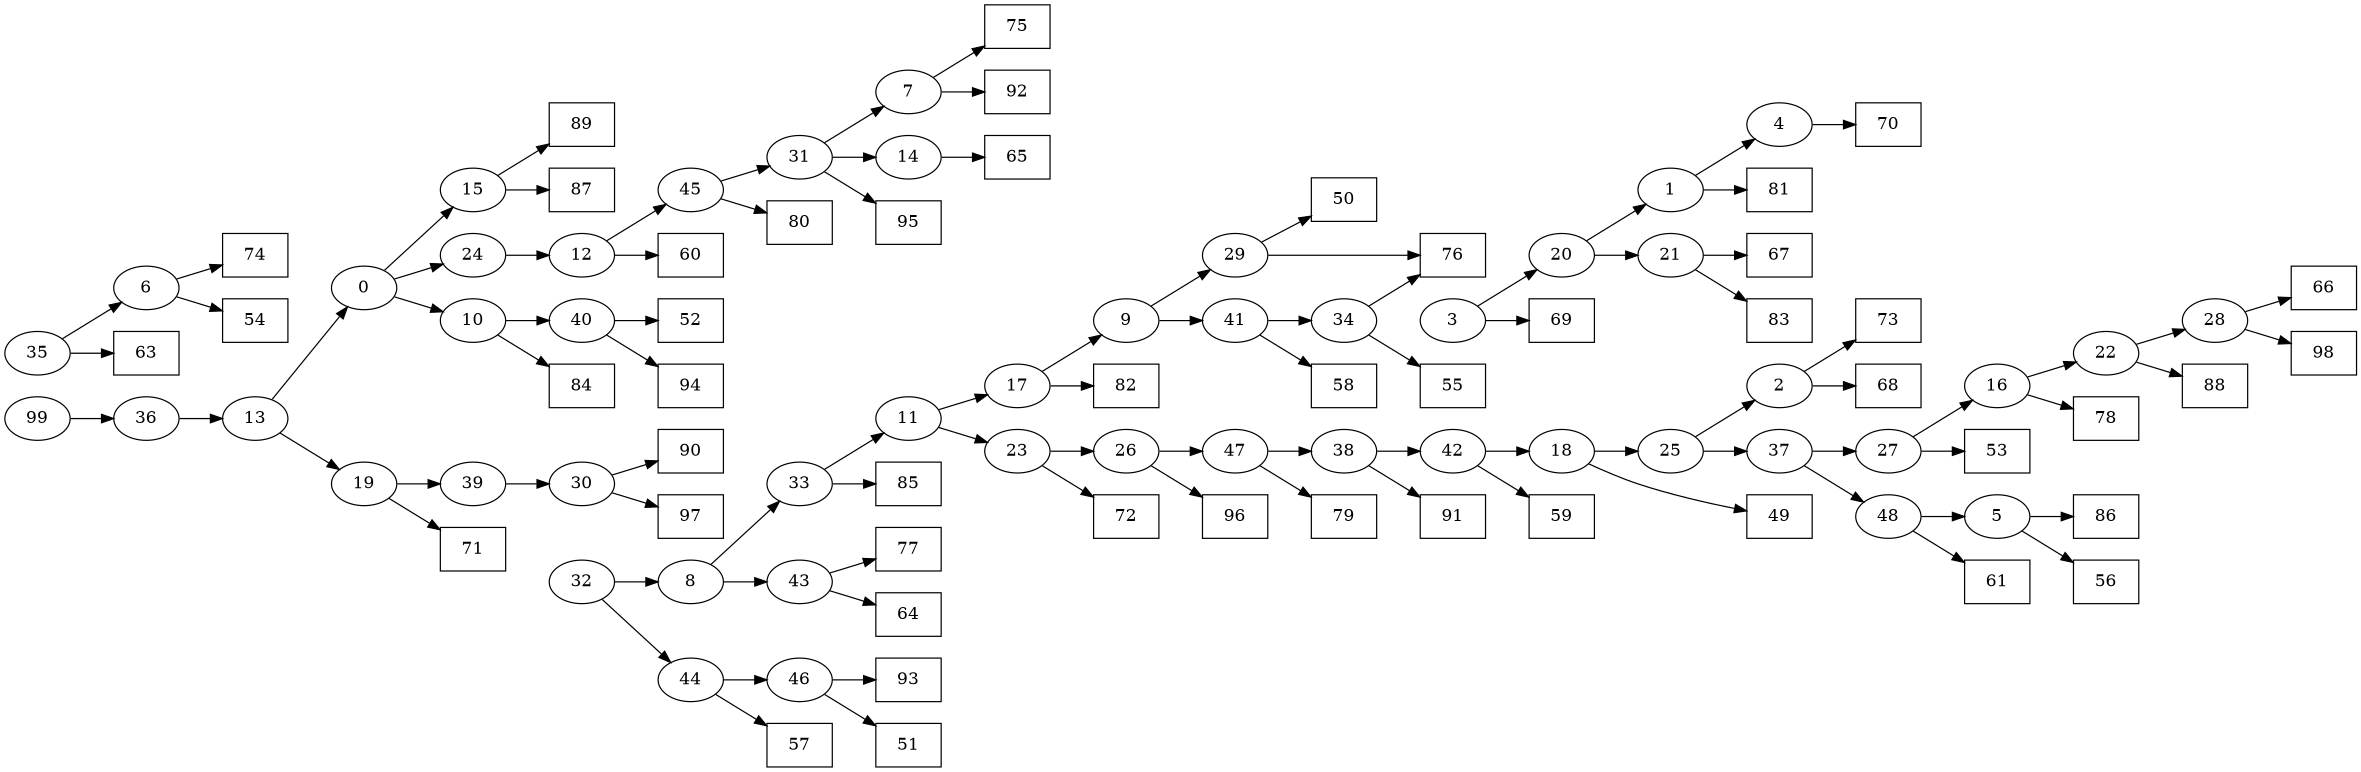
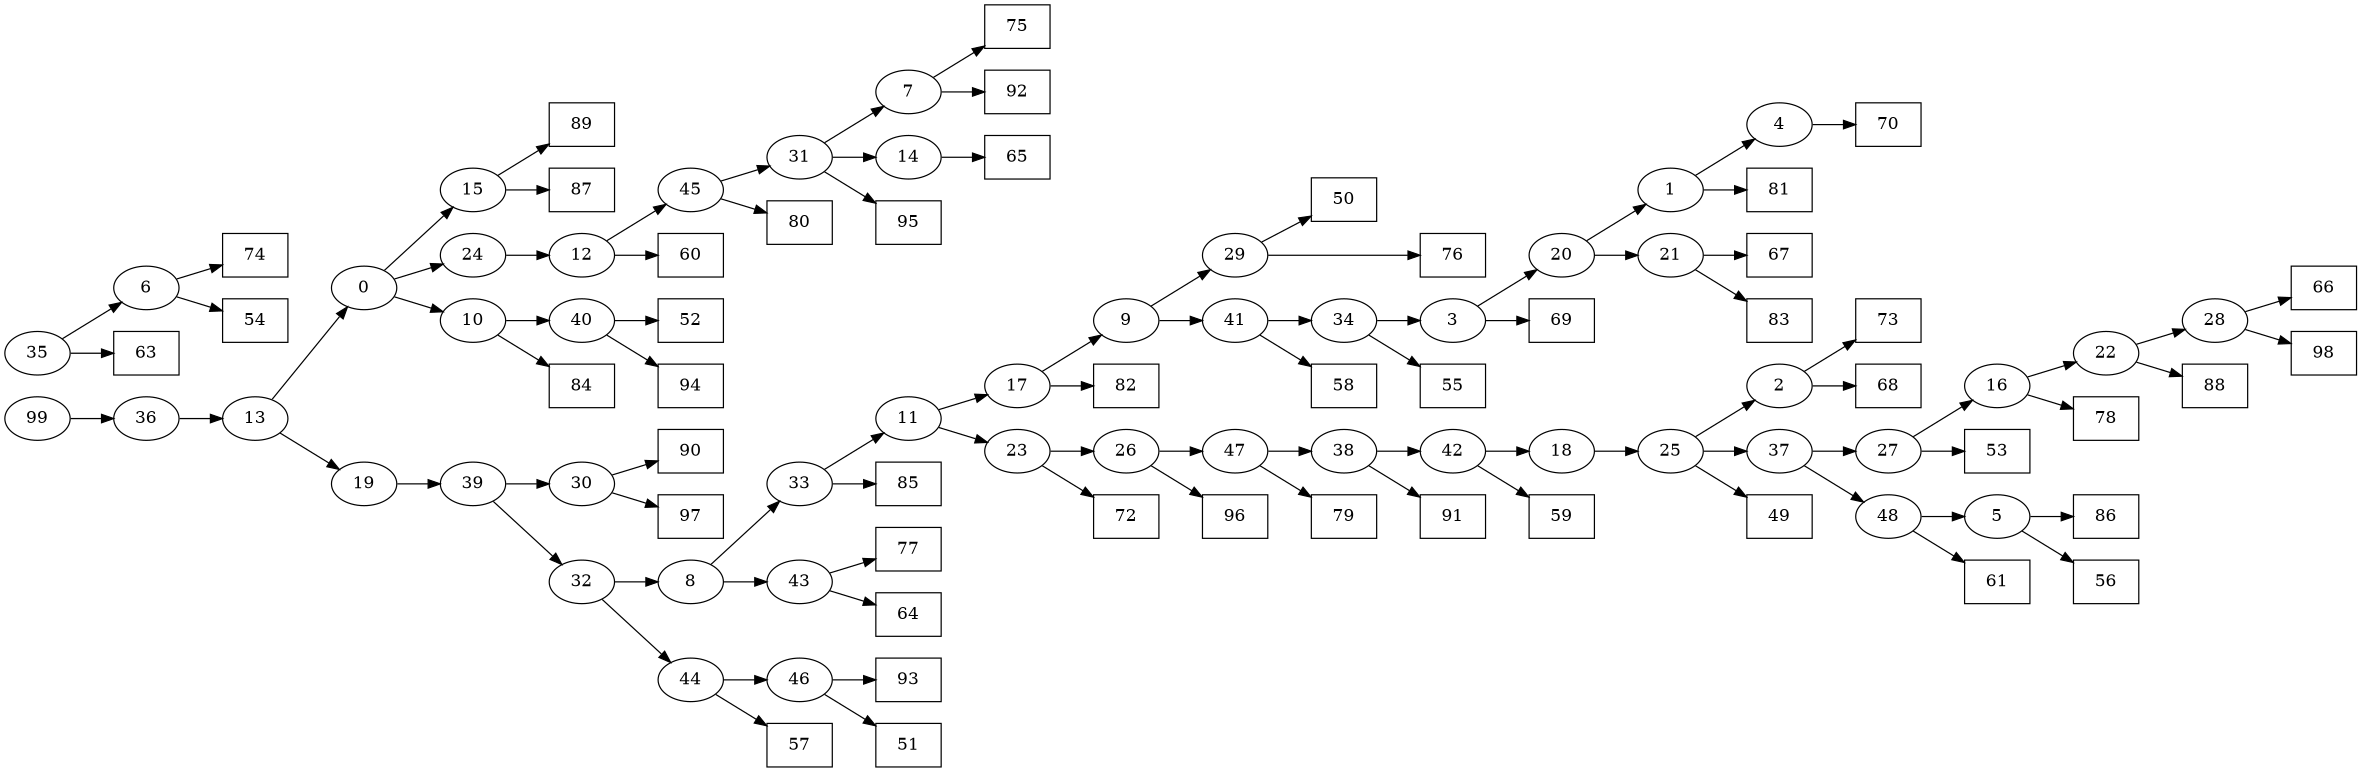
edge "34" -> "76": now "34" -> "3"
edge "18" -> "49": now "25" -> "49"
edge "39" -> "32": added
node "71": removed
